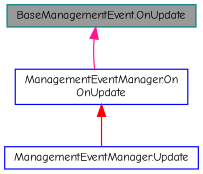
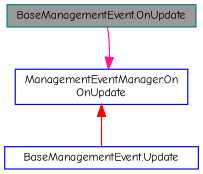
edge "ManagementEventManager.On OnUpdate" -> "BaseManagementEvent.OnUpdate": reversed
node "ManagementEventManager.Update": label "ManagementEventManager.Update" -> "BaseManagementEvent.Update"
